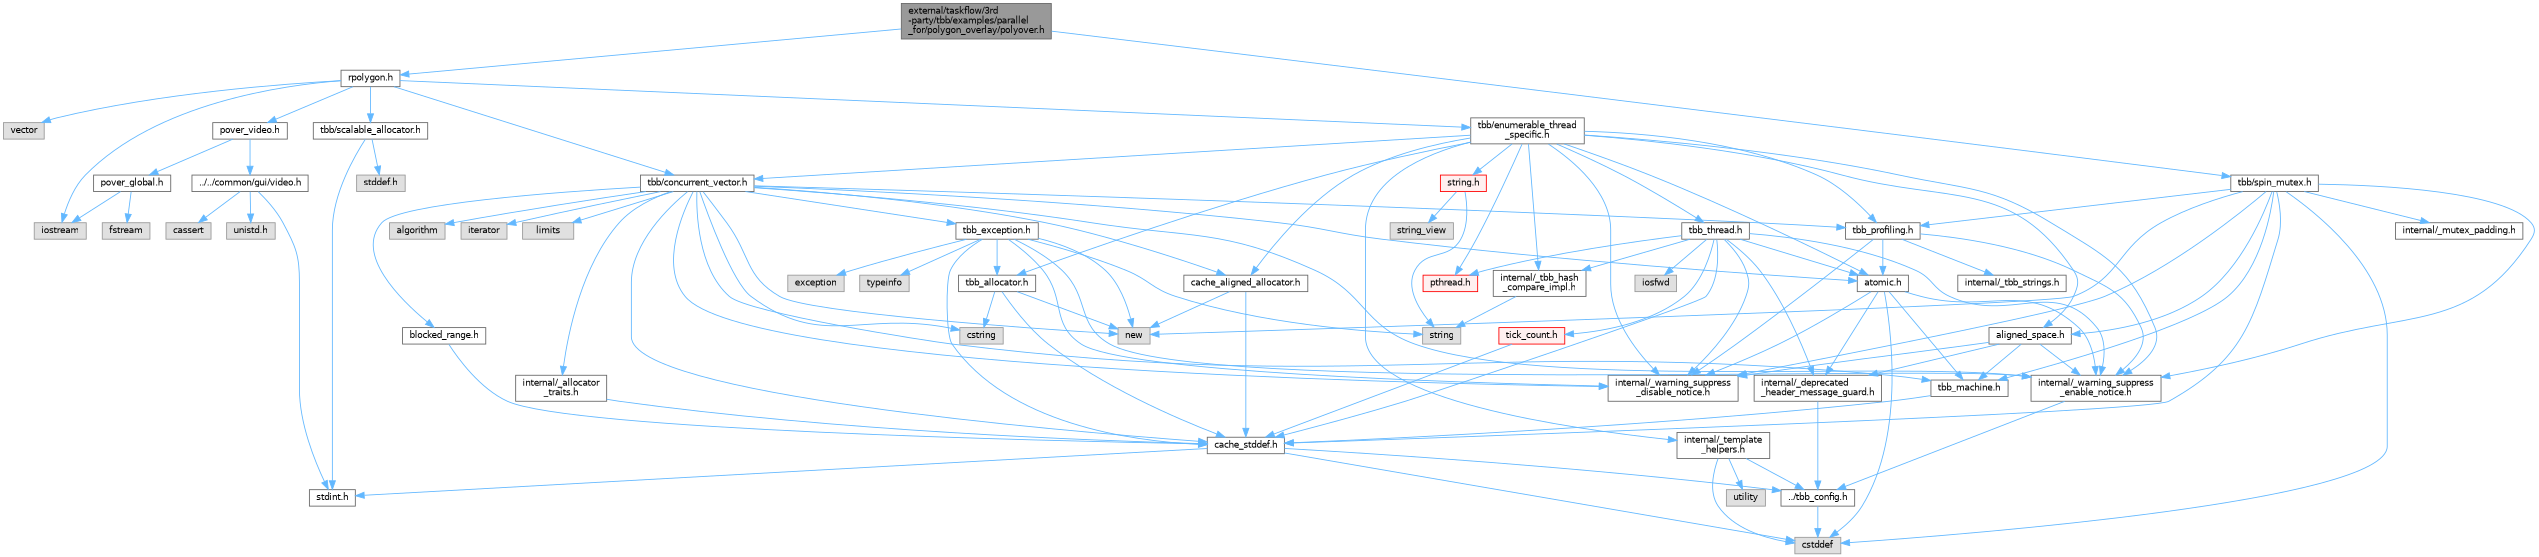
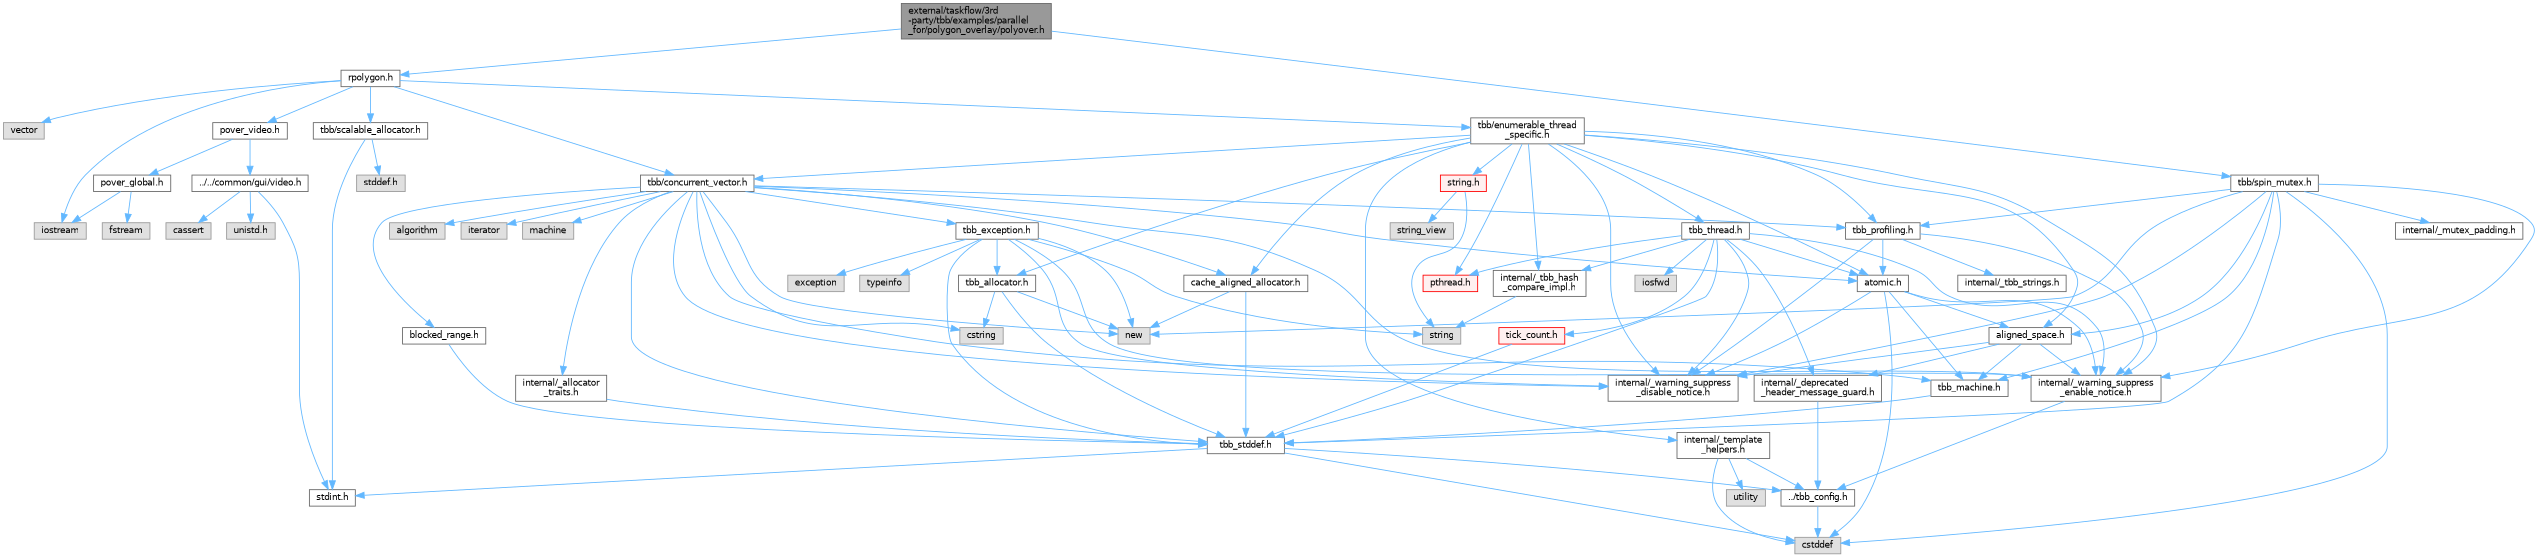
node "limits": label "limits" -> "machine"
edge "atomic.h" -> "internal/_deprecated _header_message_guard.h": now "atomic.h" -> "aligned_space.h"
node "cache_stddef.h": label "cache_stddef.h" -> "tbb_stddef.h"
